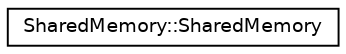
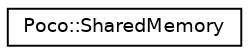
node "SharedMemory::SharedMemory": label "SharedMemory::SharedMemory" -> "Poco::SharedMemory"
